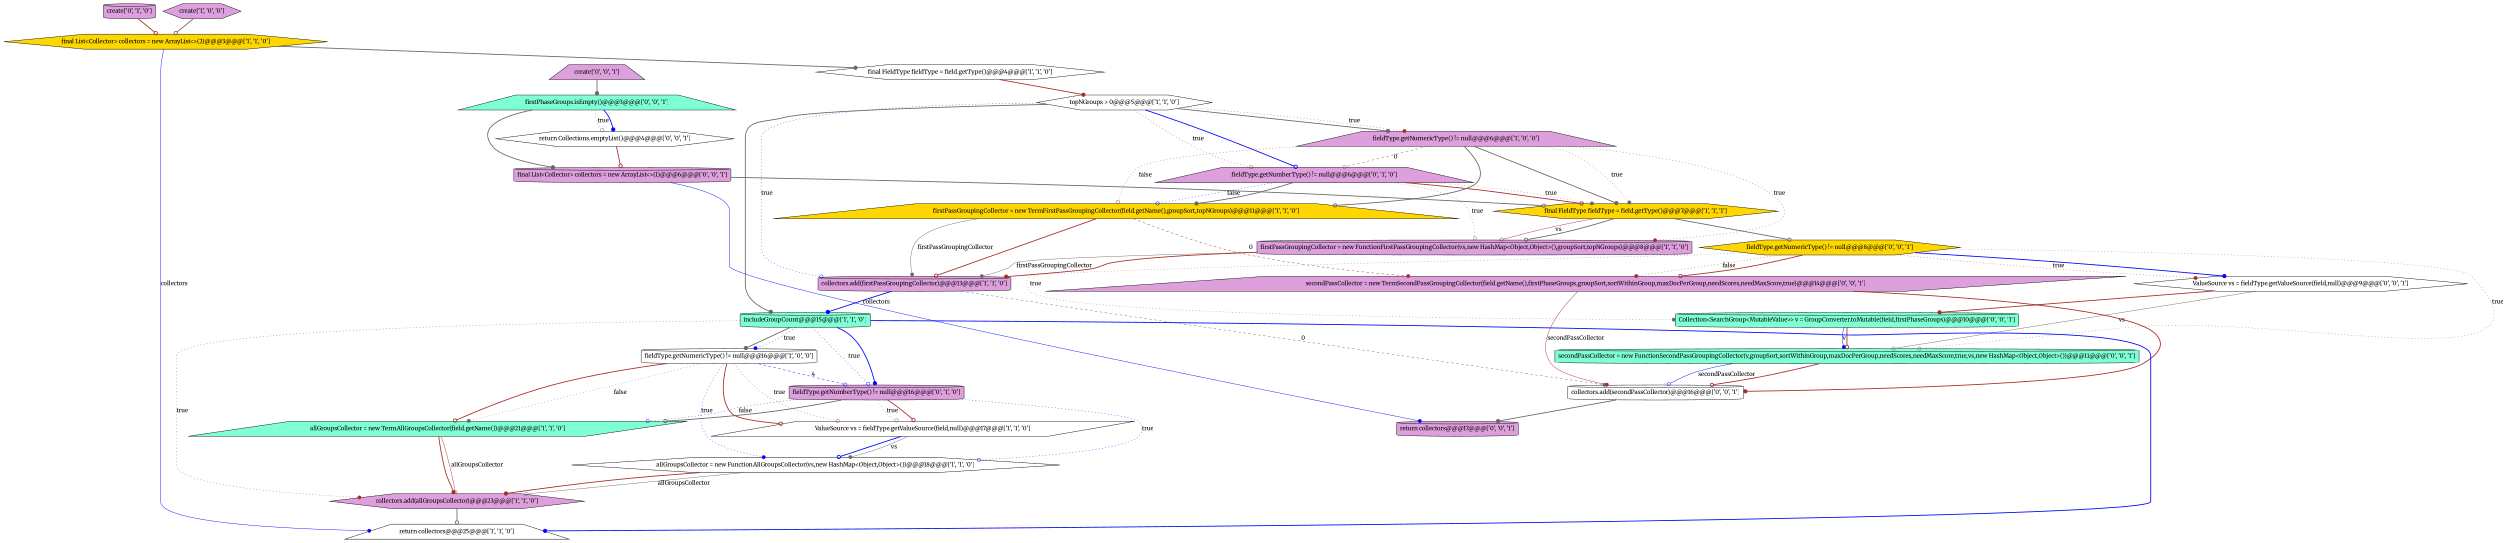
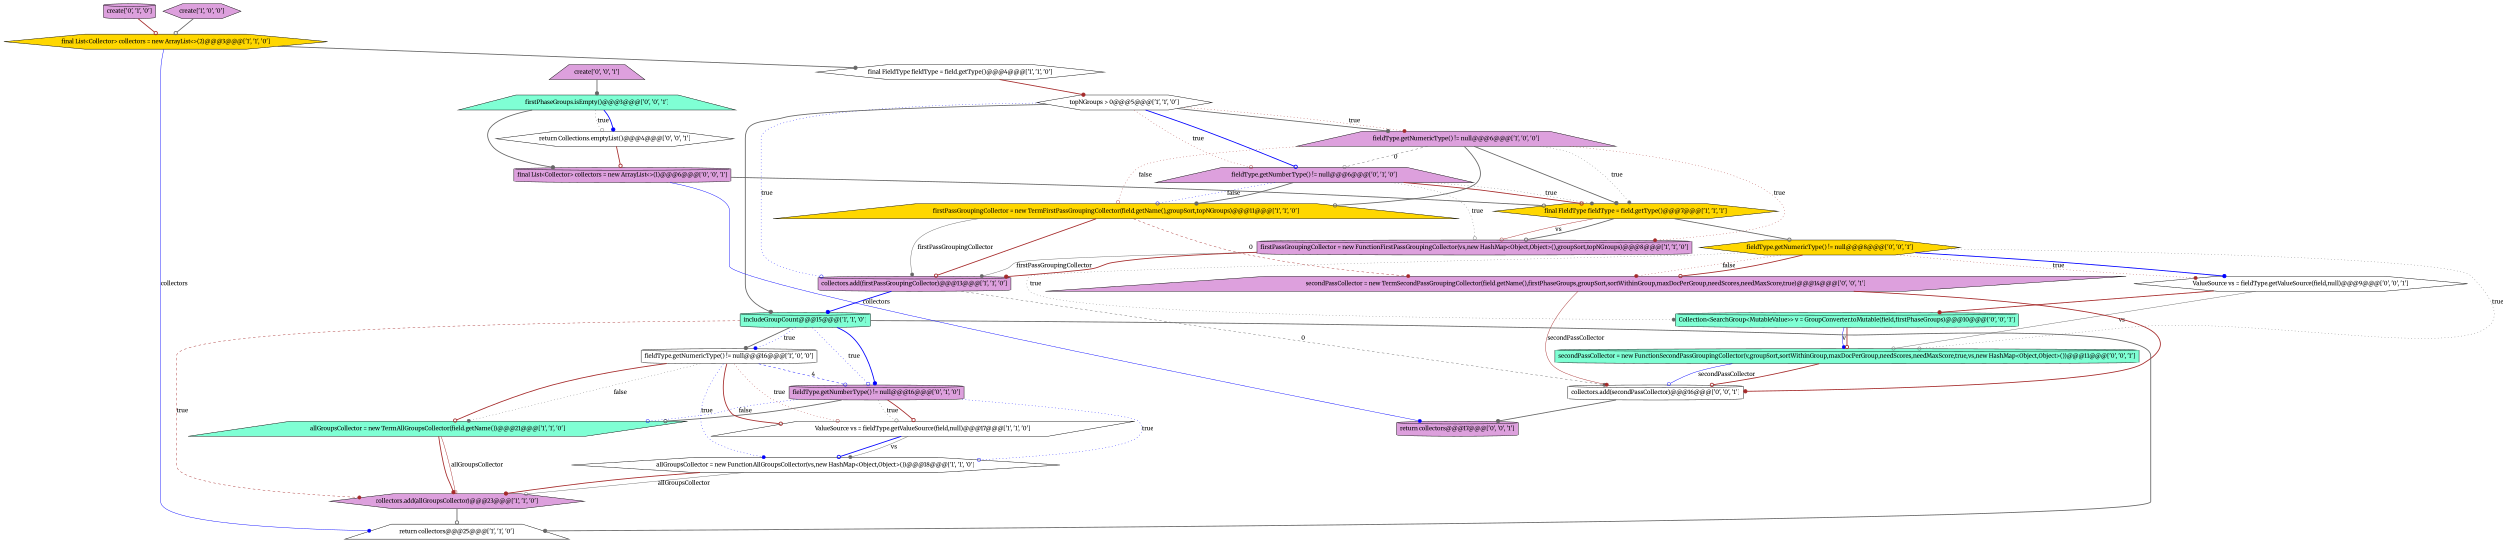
edge "includeGroupCount@@@15@@@['1', '1', '0']" -> "collectors.add(allGroupsCollector)@@@23@@@['1', '1', '0']": style dotted -> dashed
edge "includeGroupCount@@@15@@@['1', '1', '0']" -> "return collectors@@@25@@@['1', '1', '0']": color blue -> gray40
